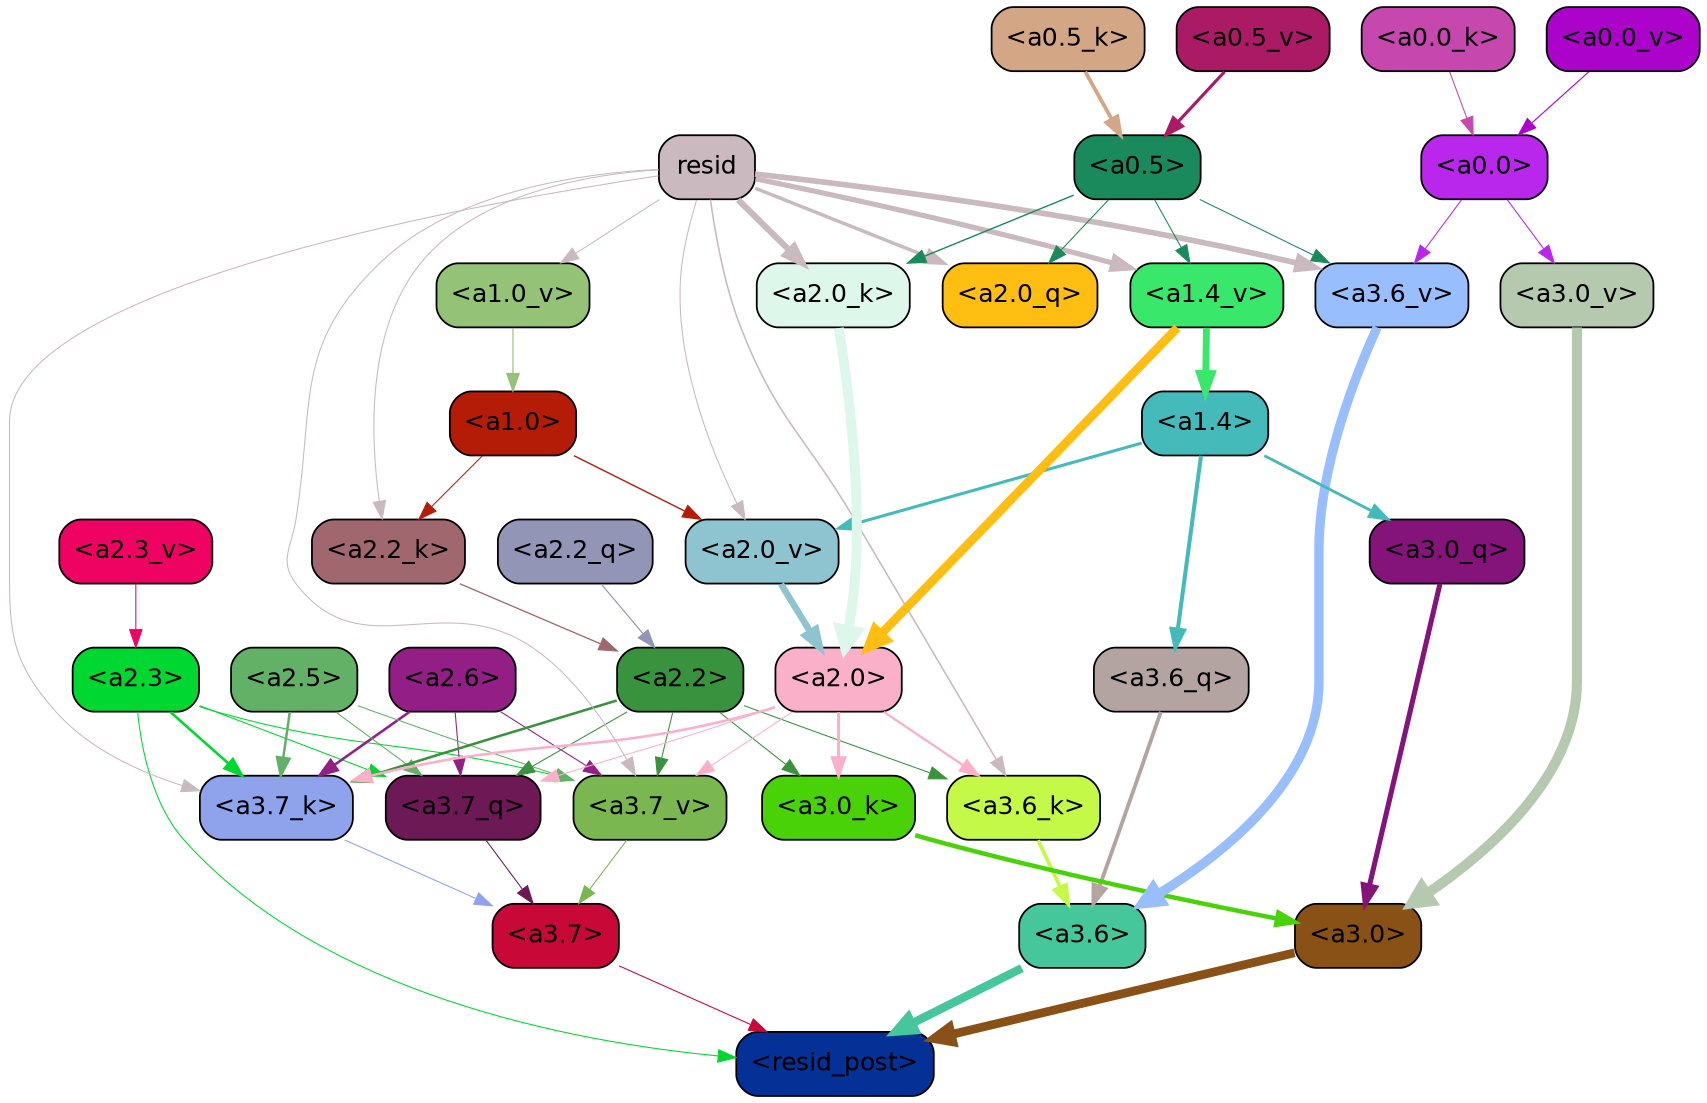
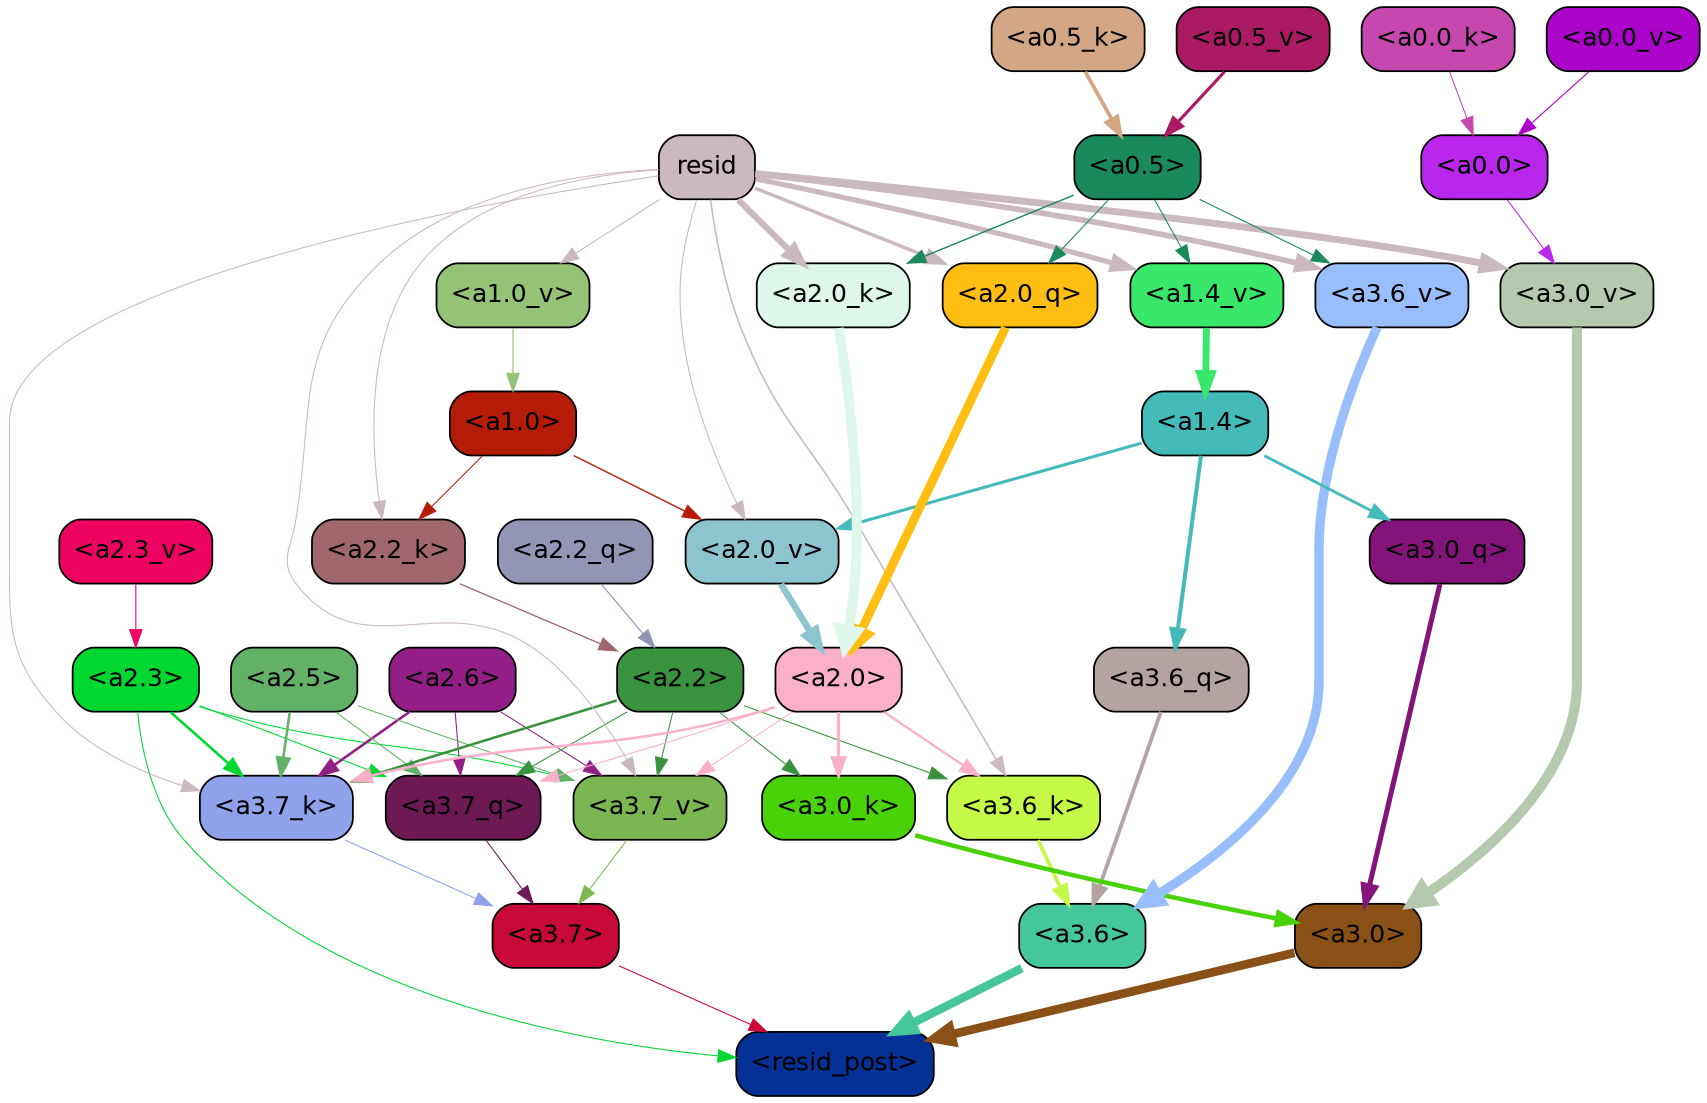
edge "resid" -> "<a3.0_v>": added
edge "<a0.0>" -> "<a3.6_v>": removed
edge "<a1.4_v>" -> "<a2.0>": now "<a2.0_q>" -> "<a2.0>"
